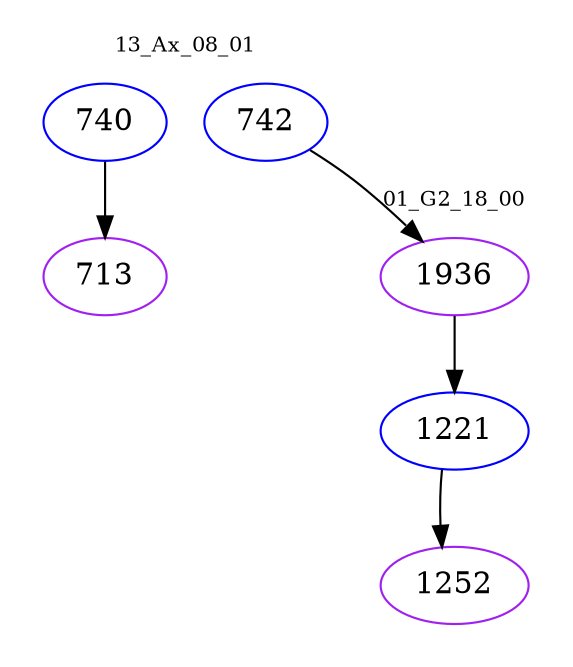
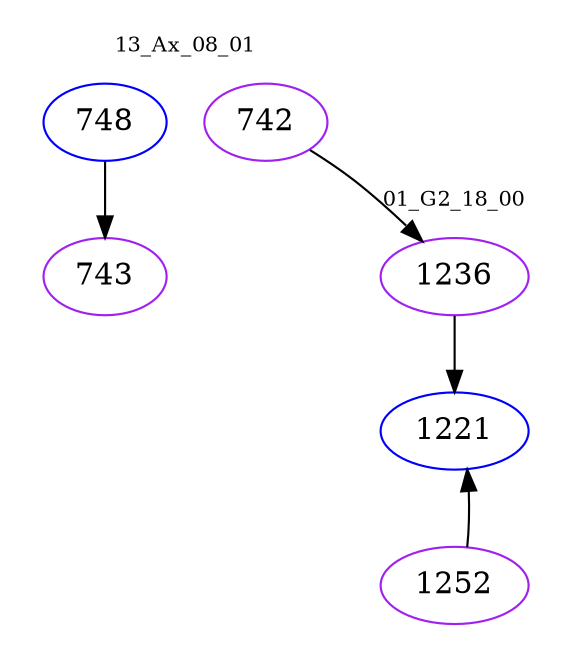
node "740": label "740" -> "748"
node "742": color blue -> purple
node "713": label "713" -> "743"
node "1936": label "1936" -> "1236"
edge "1221" -> "1252": reversed
